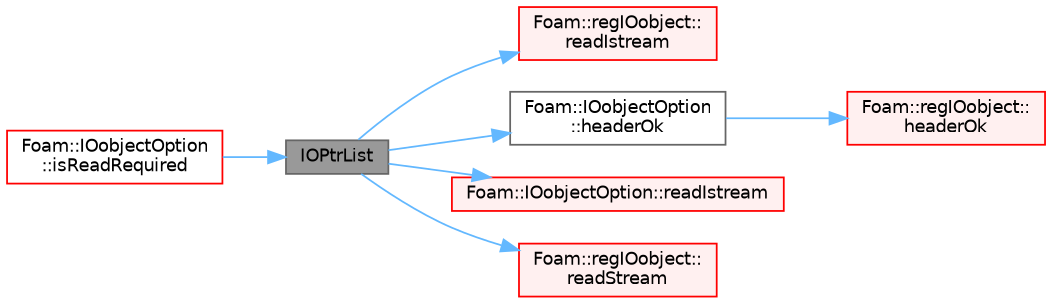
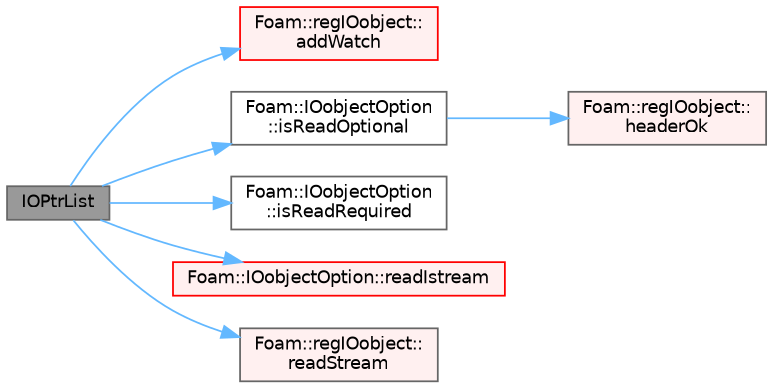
node "Foam::regIOobject:: readIstream": label "Foam::regIOobject:: readIstream" -> "Foam::regIOobject:: addWatch"
node "Foam::IOobjectOption ::headerOk": label "Foam::IOobjectOption ::headerOk" -> "Foam::IOobjectOption ::isReadOptional"
node "Foam::regIOobject:: headerOk": color red -> grey40
node "Foam::IOobjectOption ::isReadRequired": color red -> grey40
edge "Foam::IOobjectOption ::isReadRequired" -> "IOPtrList": reversed
node "Foam::regIOobject:: readStream": color red -> grey40
